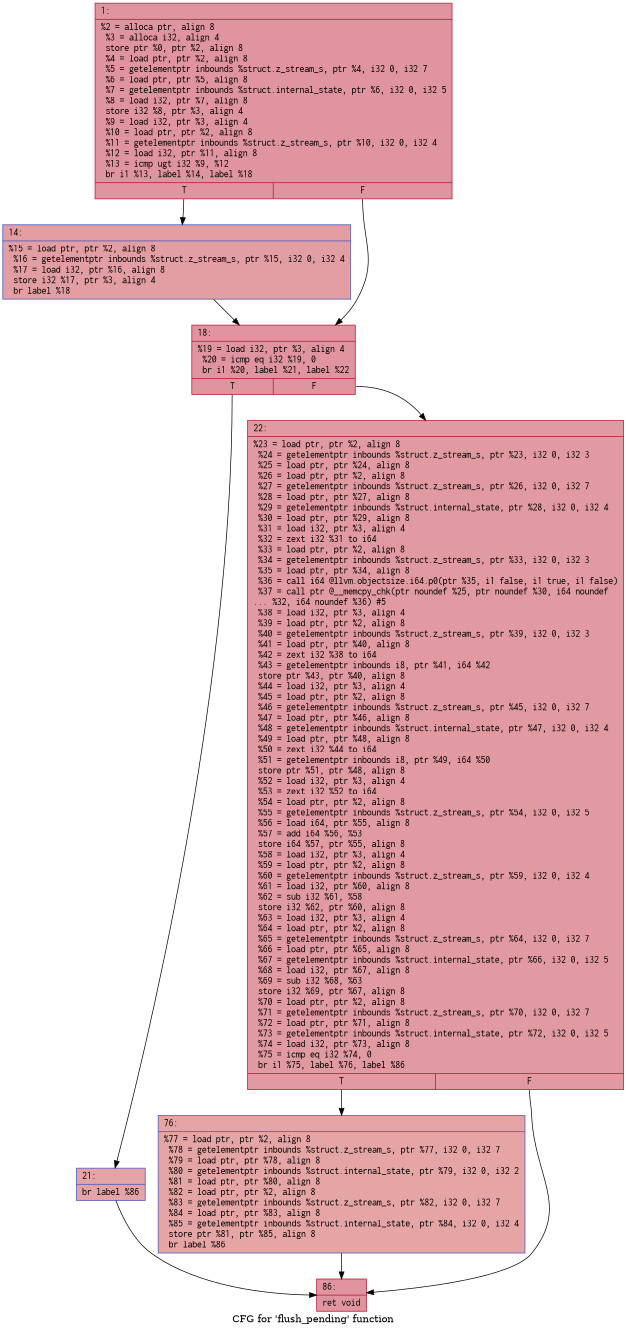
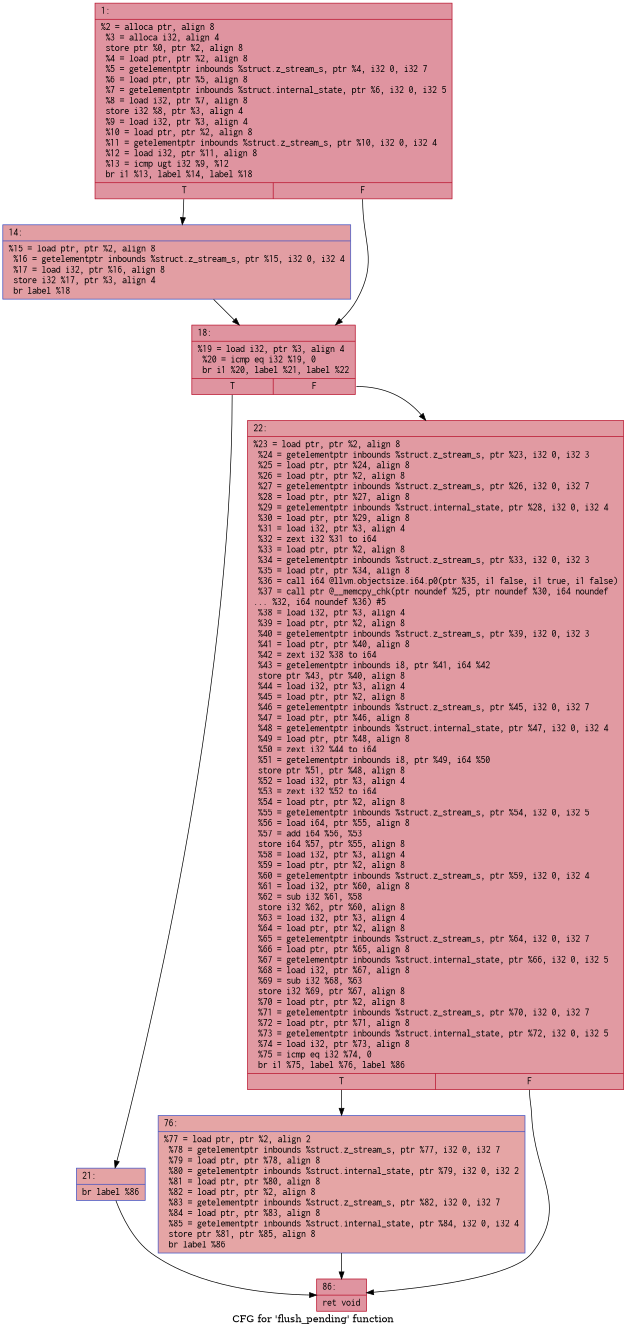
node "76:": text "%77 = load ptr, ptr %2, align 8" -> "%77 = load ptr, ptr %2, align 2"
